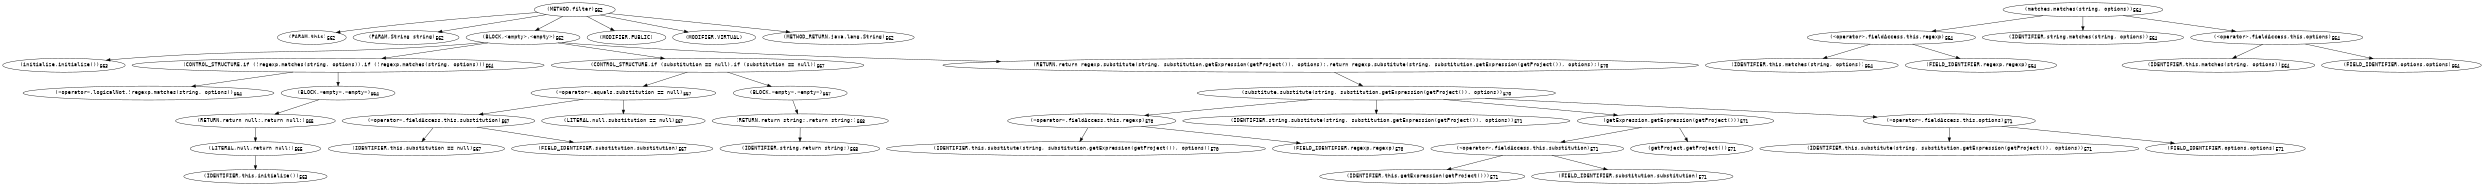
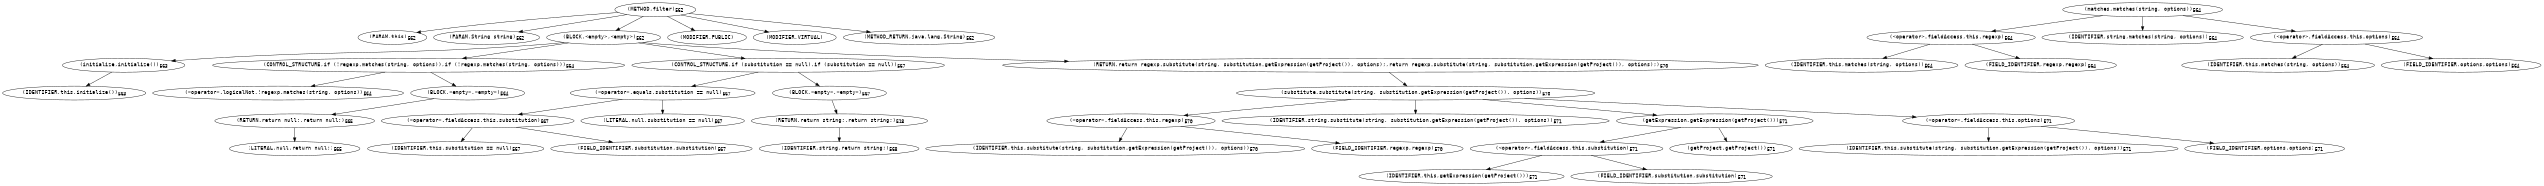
node "(RETURN,return string;,return string;)": text "568" -> "518"
edge "(LITERAL,null,return null;)" -> "(IDENTIFIER,this,initialize())": now "(initialize,initialize())" -> "(IDENTIFIER,this,initialize())"
